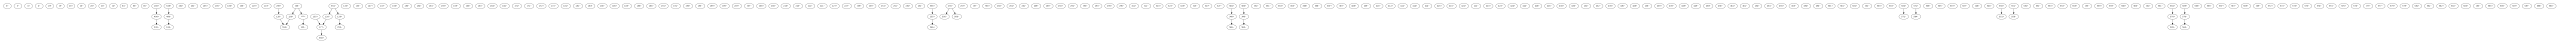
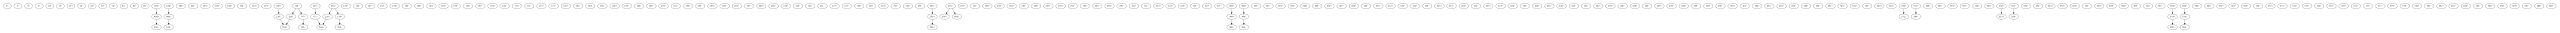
edge "120-" -> "177-": now "120-" -> "568+"
